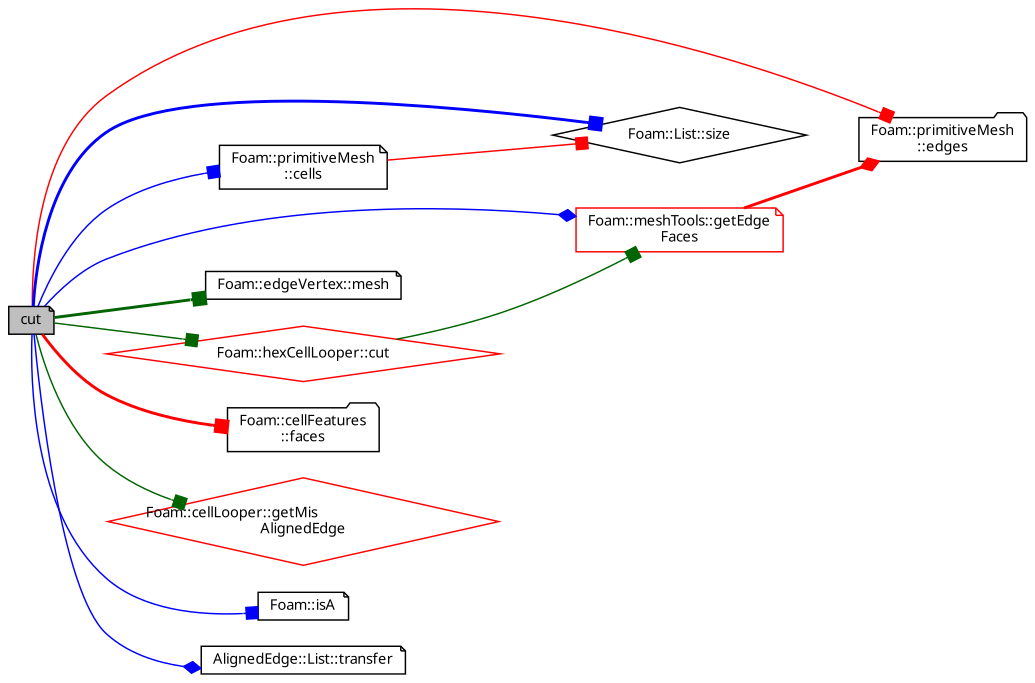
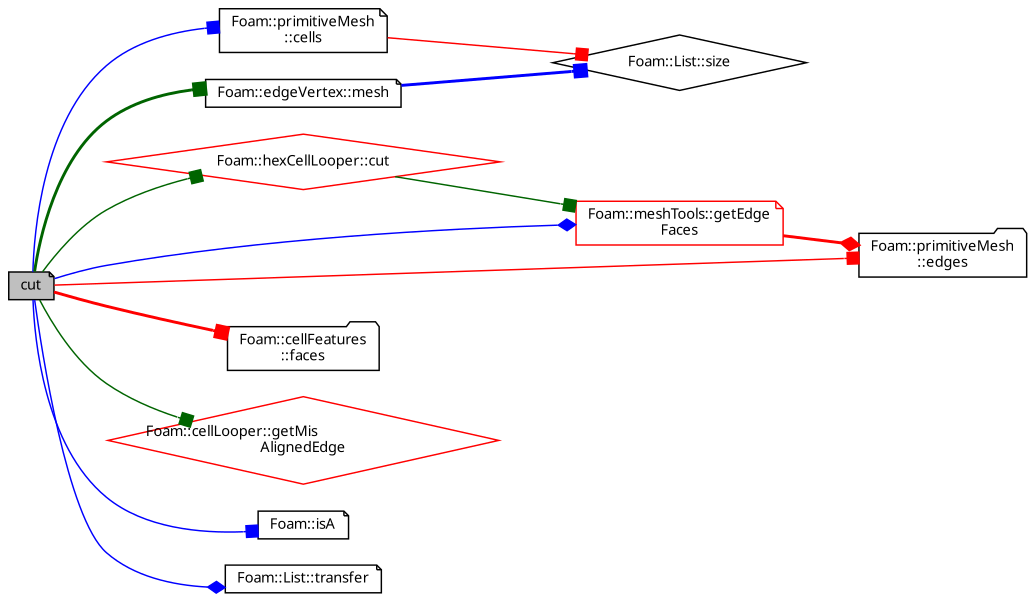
edge "cut" -> "Foam::List::size": now "Foam::edgeVertex::mesh" -> "Foam::List::size"
node "AlignedEdge::List::transfer": label "AlignedEdge::List::transfer" -> "Foam::List::transfer"
